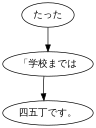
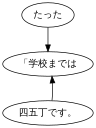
edge "「学校までは" -> "四五丁です。": reversed
